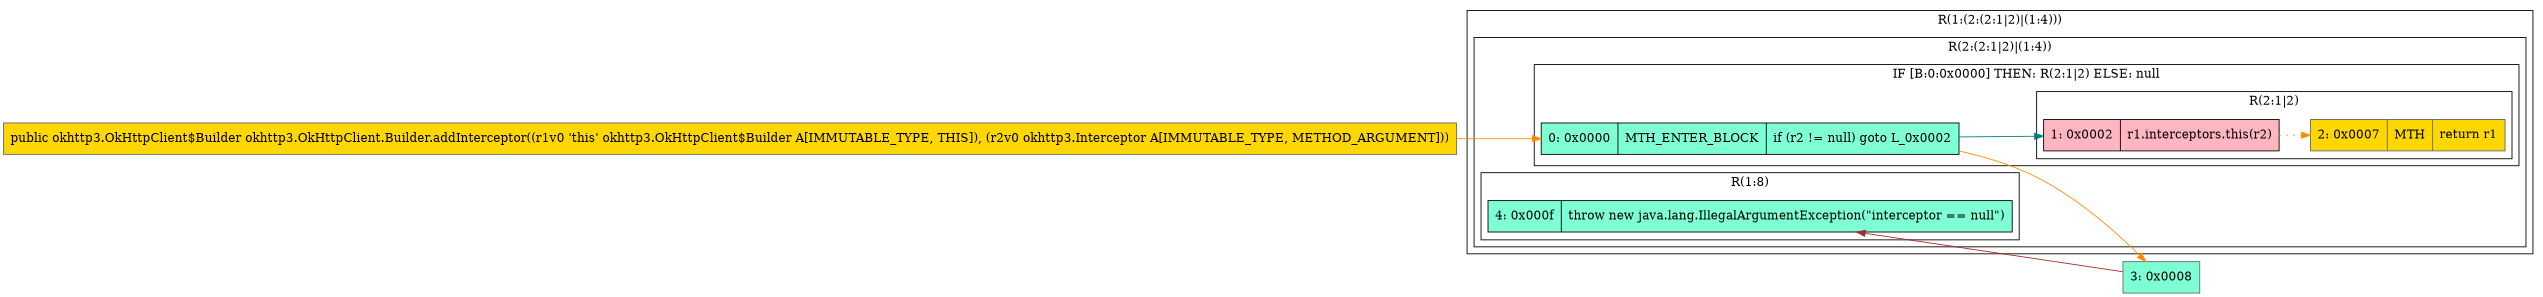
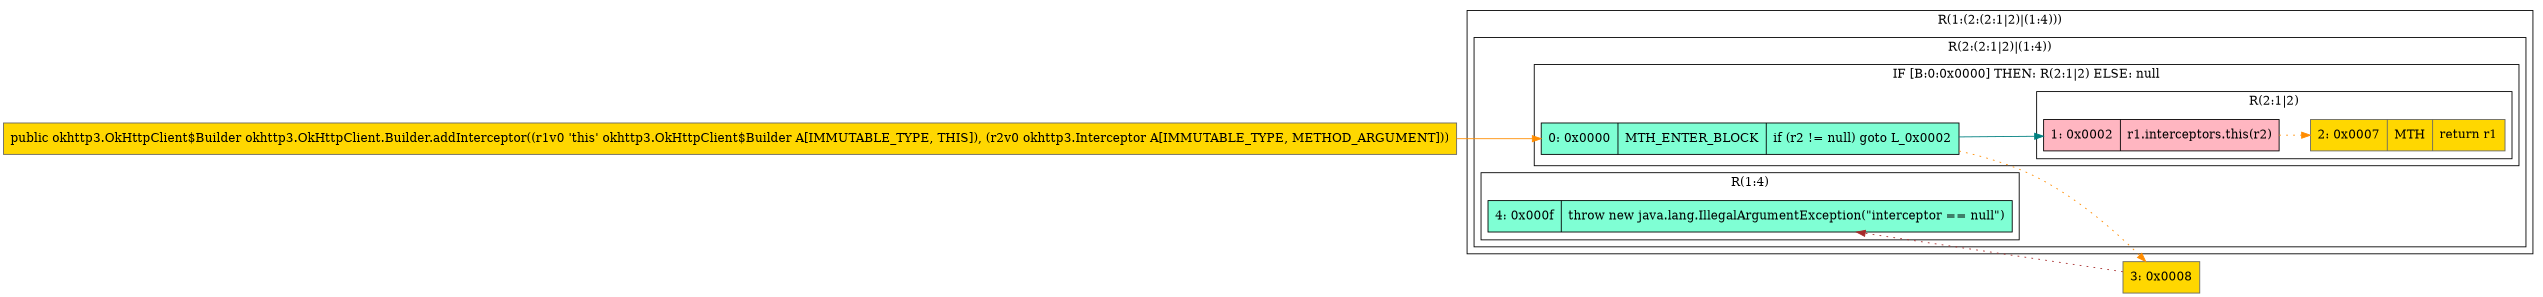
cluster "R(1:8)": label "R(1:8)" -> "R(1:4)"
edge "0: 0x0000" -> "3: 0x0008": style solid -> dotted
edge "3: 0x0008" -> "4: 0x000f": style solid -> dotted
node "3: 0x0008": fillcolor aquamarine -> gold
